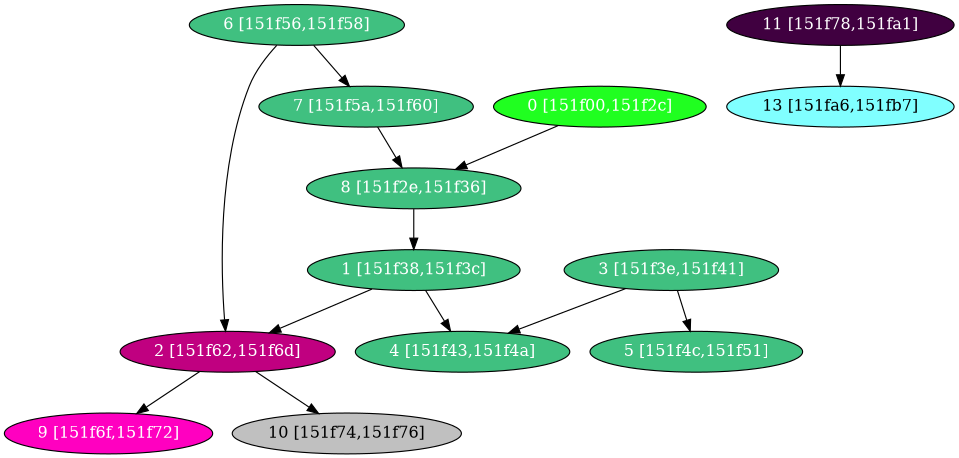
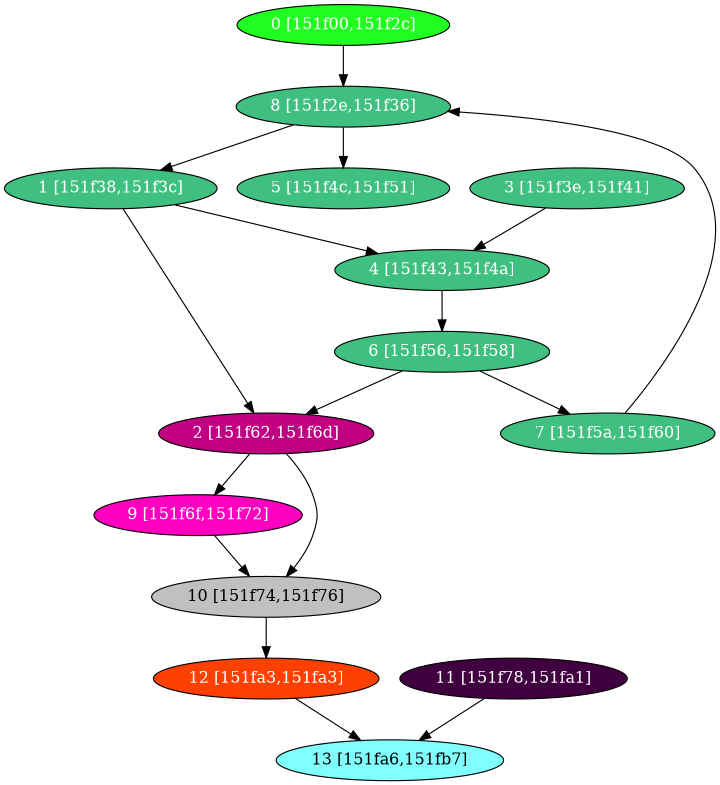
edge "4 [151f43,151f4a]" -> "6 [151f56,151f58]": added
edge "3 [151f3e,151f41]" -> "5 [151f4c,151f51]": now "8 [151f2e,151f36]" -> "5 [151f4c,151f51]"
edge "9 [151f6f,151f72]" -> "10 [151f74,151f76]": added
node "12 [151fa3,151fa3]": added
